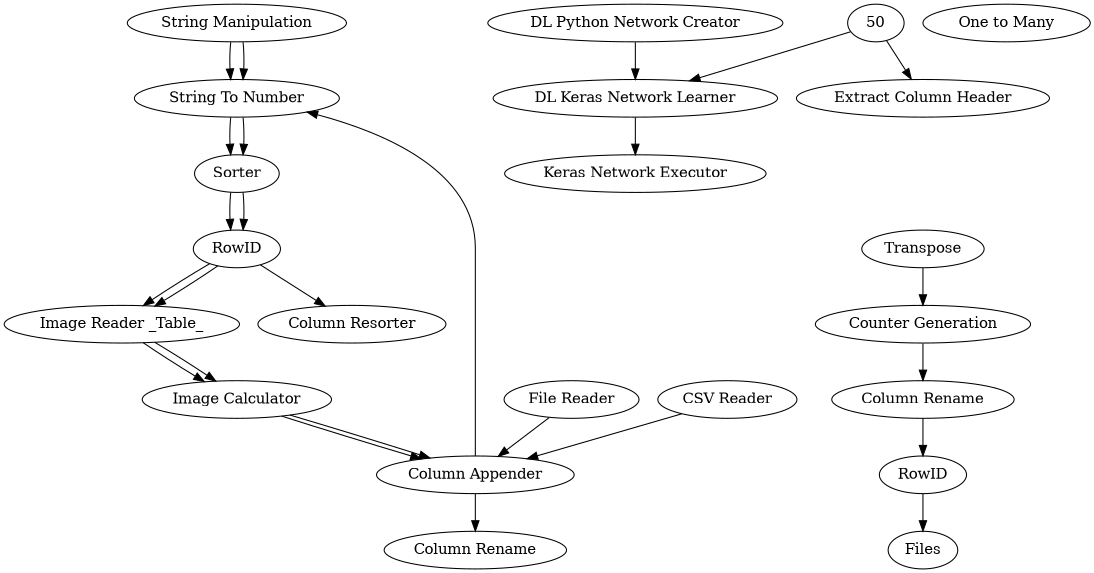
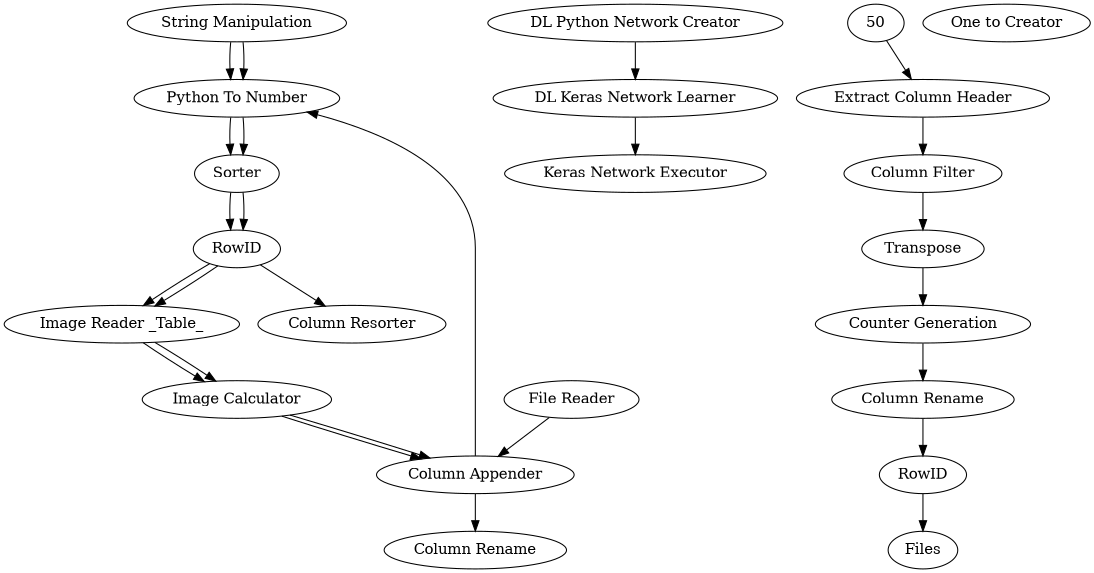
node "One to Many": label "One to Many" -> "One to Creator"
edge "50" -> "DL Keras Network Learner": removed
node "String To Number": label "String To Number" -> "Python To Number"
node "Column Filter": added
node "CSV Reader": removed
